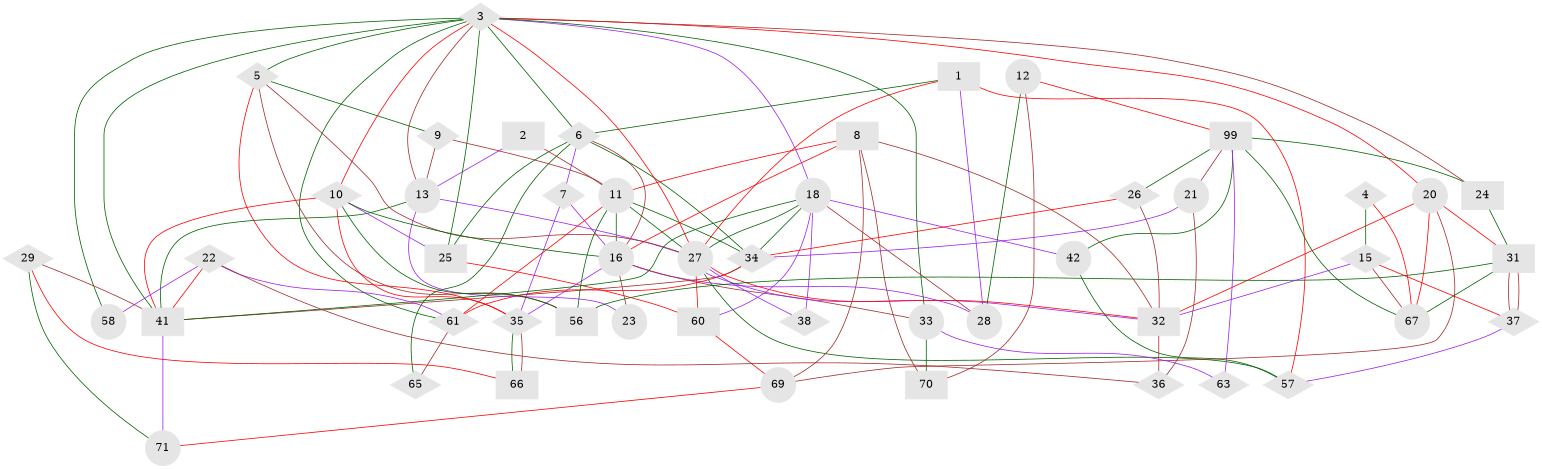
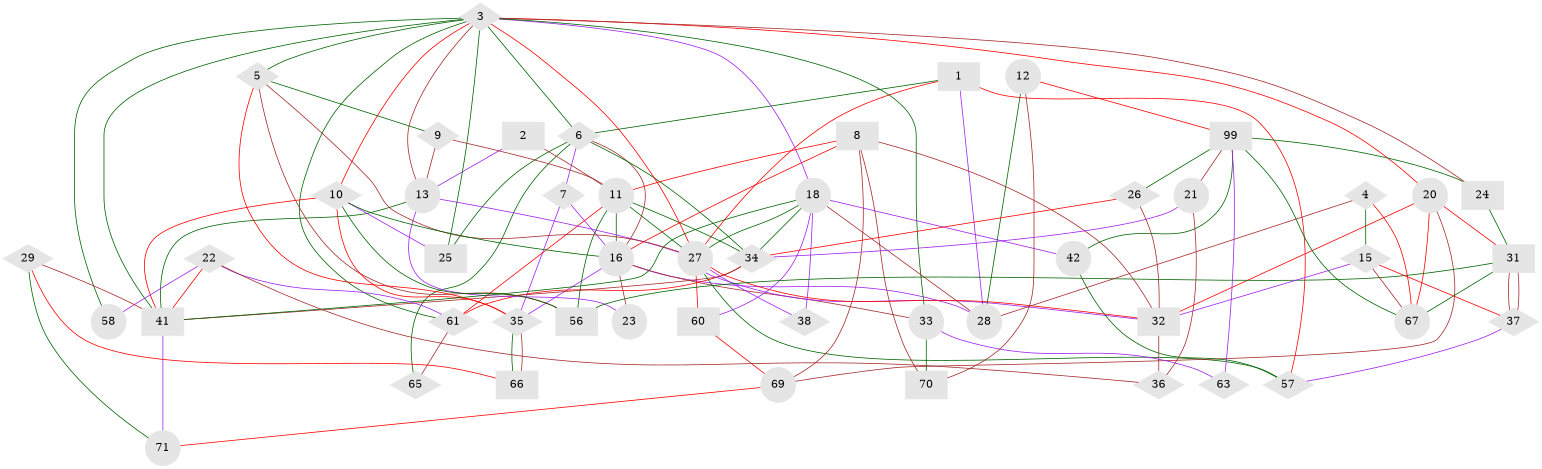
edge "4" -- "28": added
edge "25" -- "60": removed
